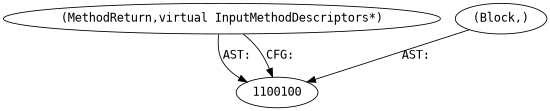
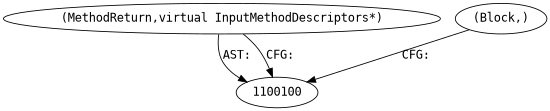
edge "(Block,)" -> "1100100": label "AST: " -> "CFG: "
